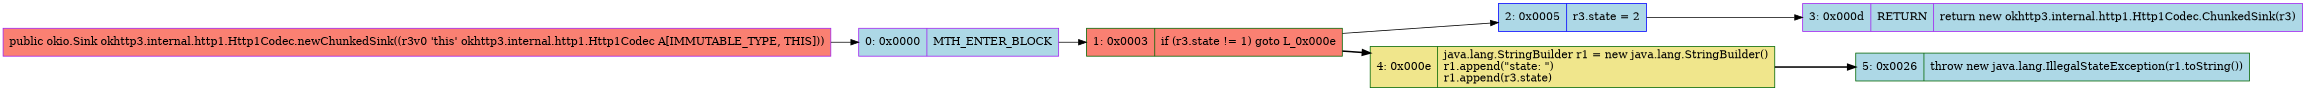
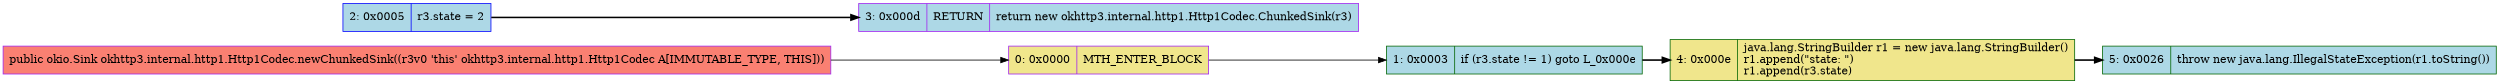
edge "2: 0x0005" -> "3: 0x000d": style solid -> bold
edge "1: 0x0003" -> "2: 0x0005": removed
node "0: 0x0000": fillcolor lightblue -> khaki
node "1: 0x0003": fillcolor salmon -> lightblue
